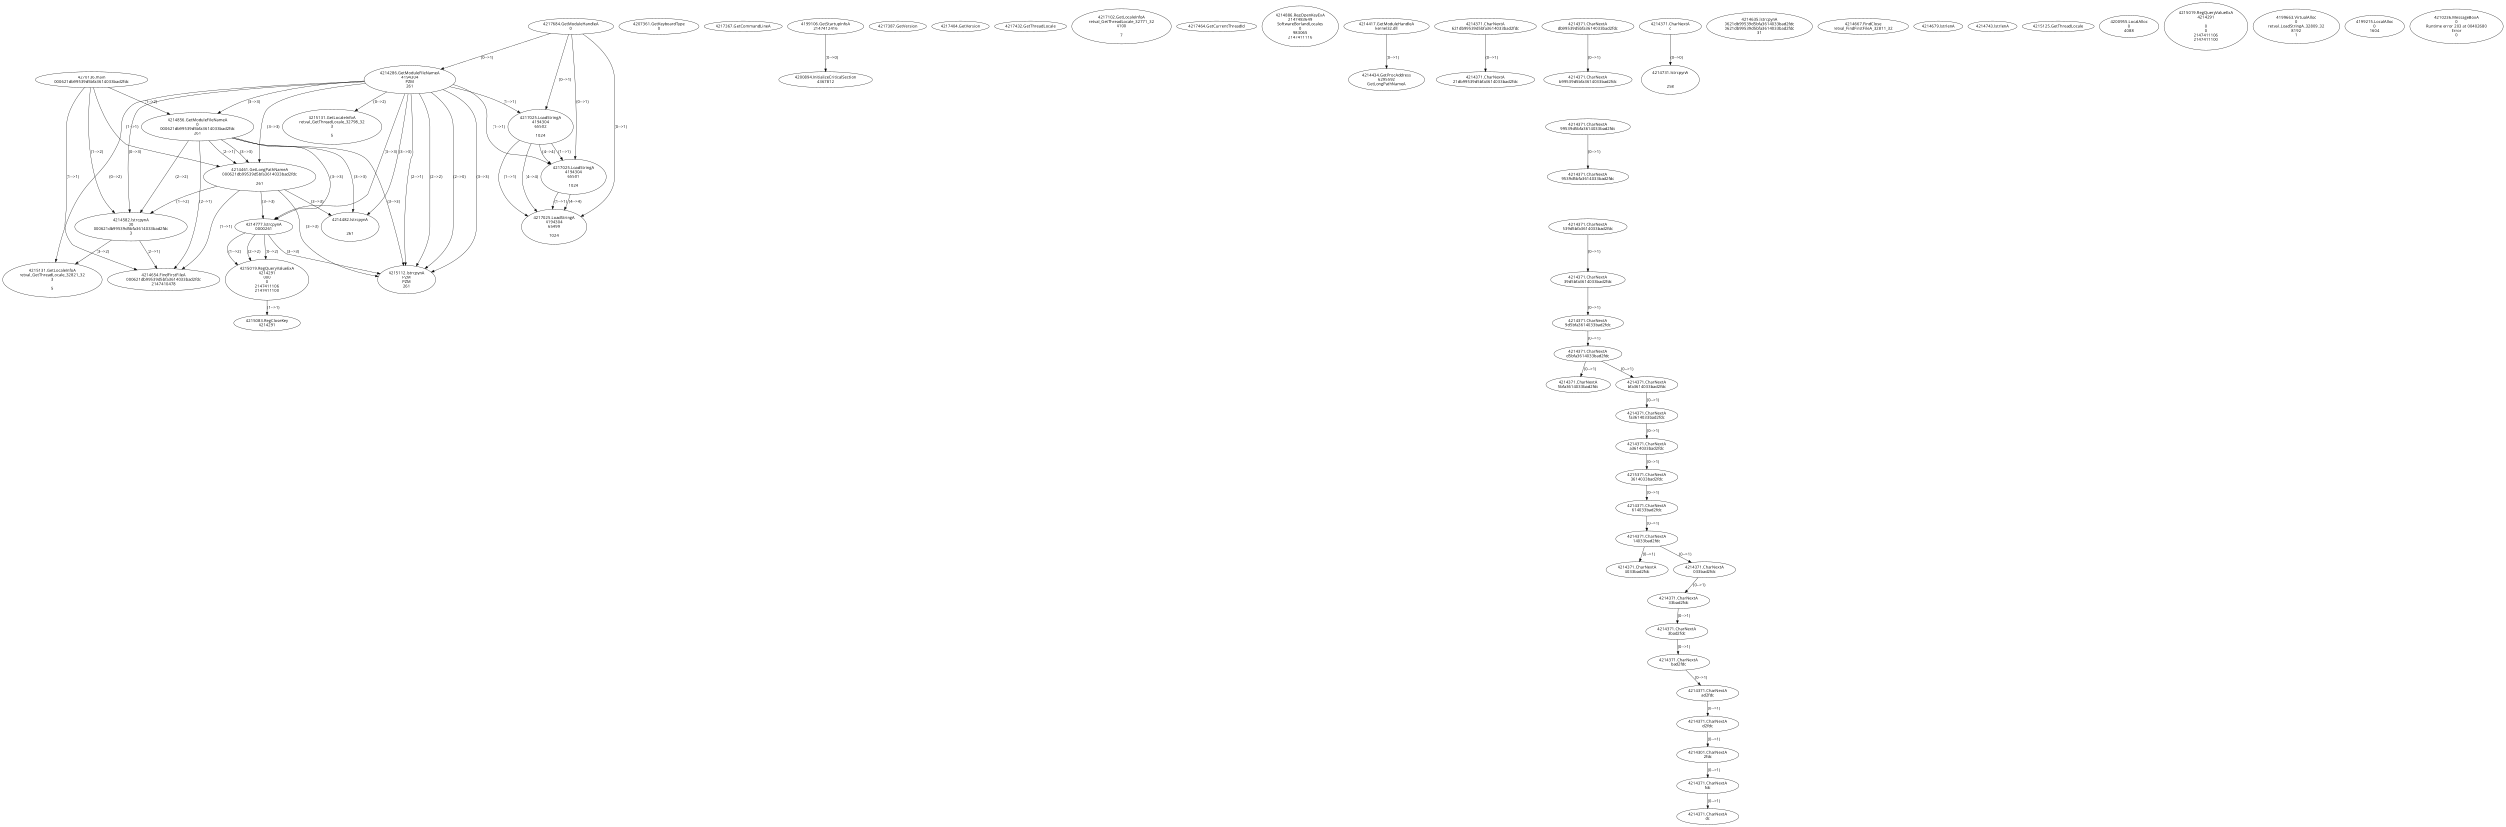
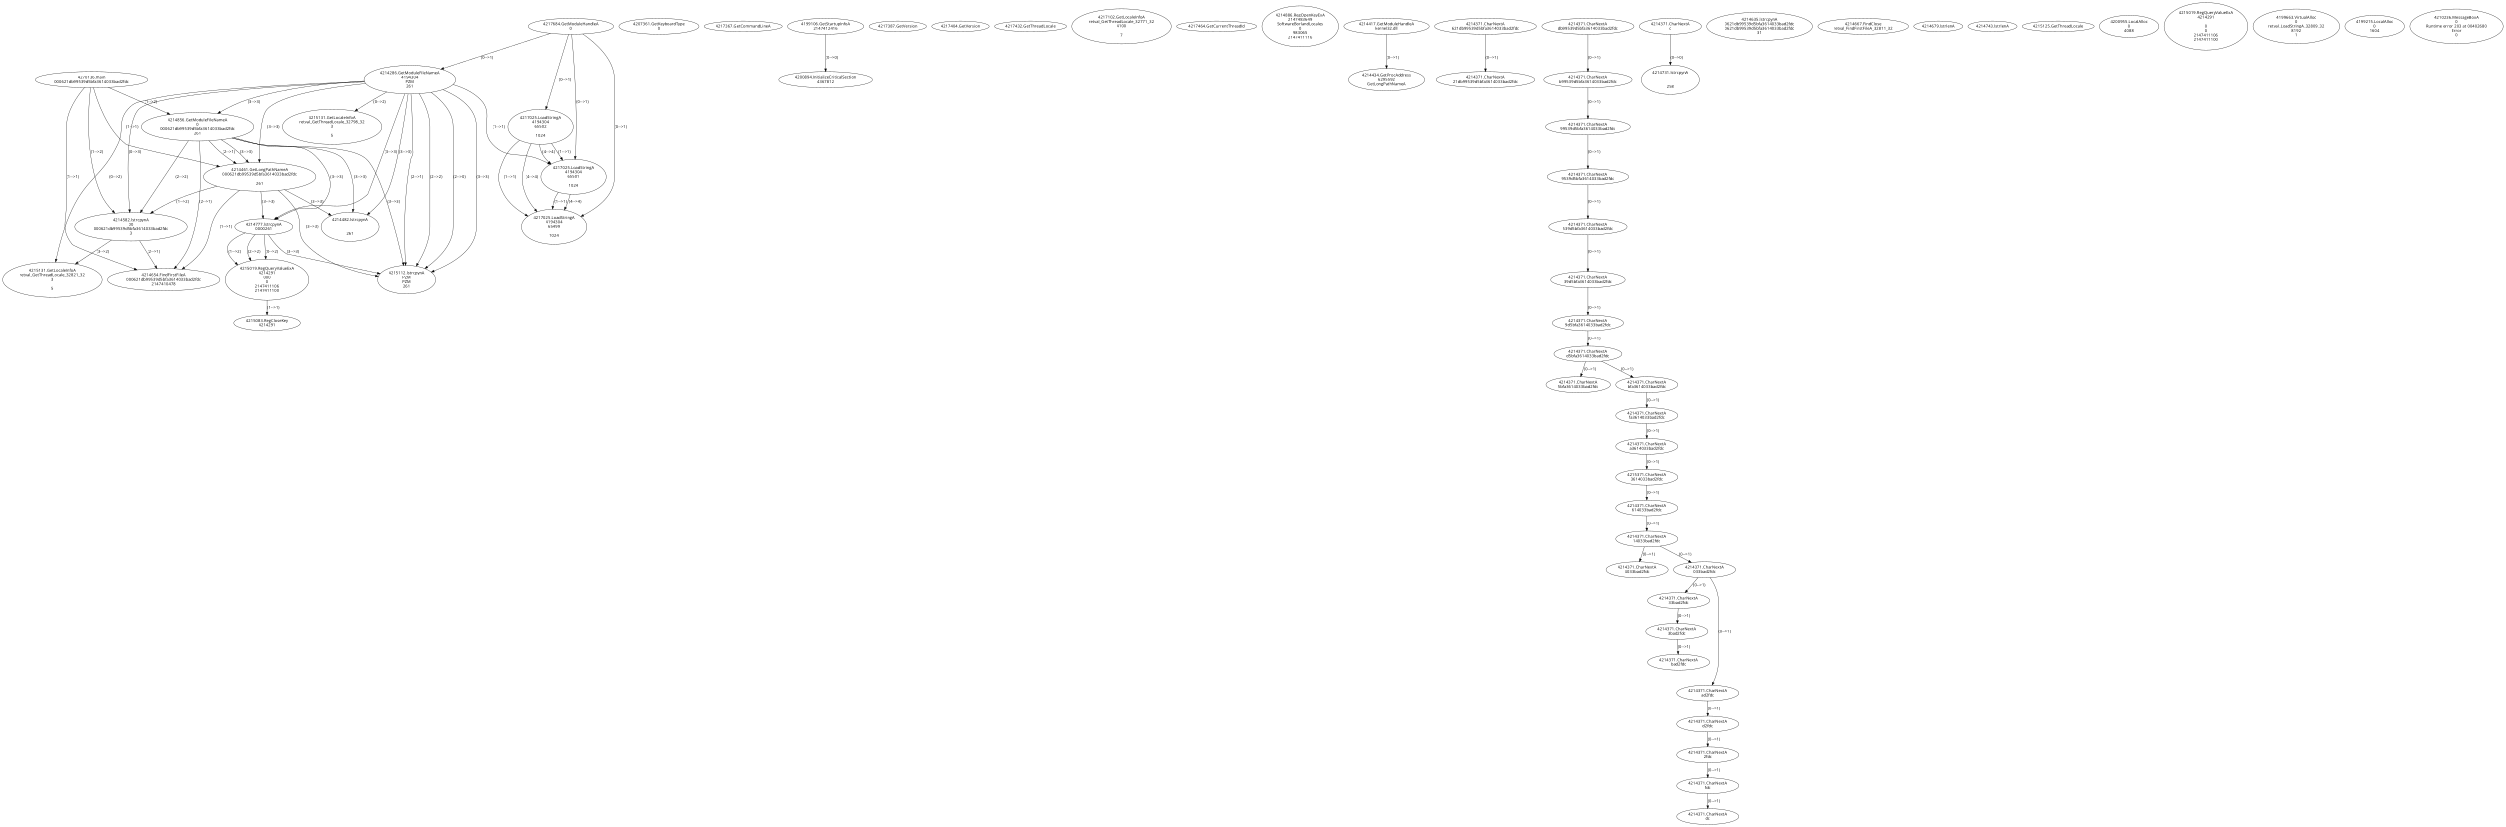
edge "4214286.GetModuleFileNameA 4194304 PZM 261" -> "4217025.LoadStringA 4194304 65502 1024": removed, label "(1-->1)"
edge "4214371.CharNextA b99539d5bfa3614033bad2fdc" -> "4214371.CharNextA 99539d5bfa3614033bad2fdc": added, label "(0-->1)"
edge "4214371.CharNextA 9539d5bfa3614033bad2fdc" -> "4214371.CharNextA 539d5bfa3614033bad2fdc": added, label "(0-->1)"
edge "4214371.CharNextA bad2fdc" -> "4214371.CharNextA ad2fdc": now "4214371.CharNextA 033bad2fdc" -> "4214371.CharNextA ad2fdc"
node "4214301.CharNextA 2fdc": label "4214301.CharNextA 2fdc" -> "4214371.CharNextA 2fdc"
